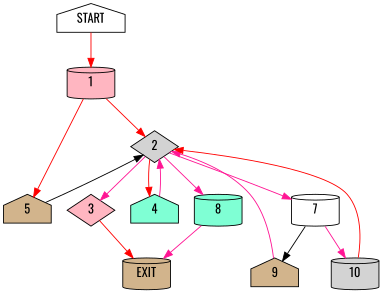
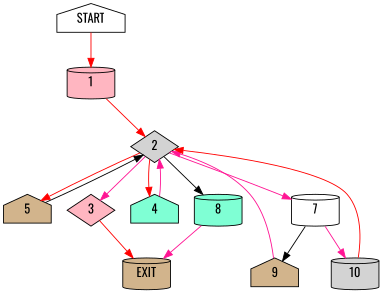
edge "1" -> "5": now "2" -> "5"
edge "2" -> "8": color deeppink -> black
